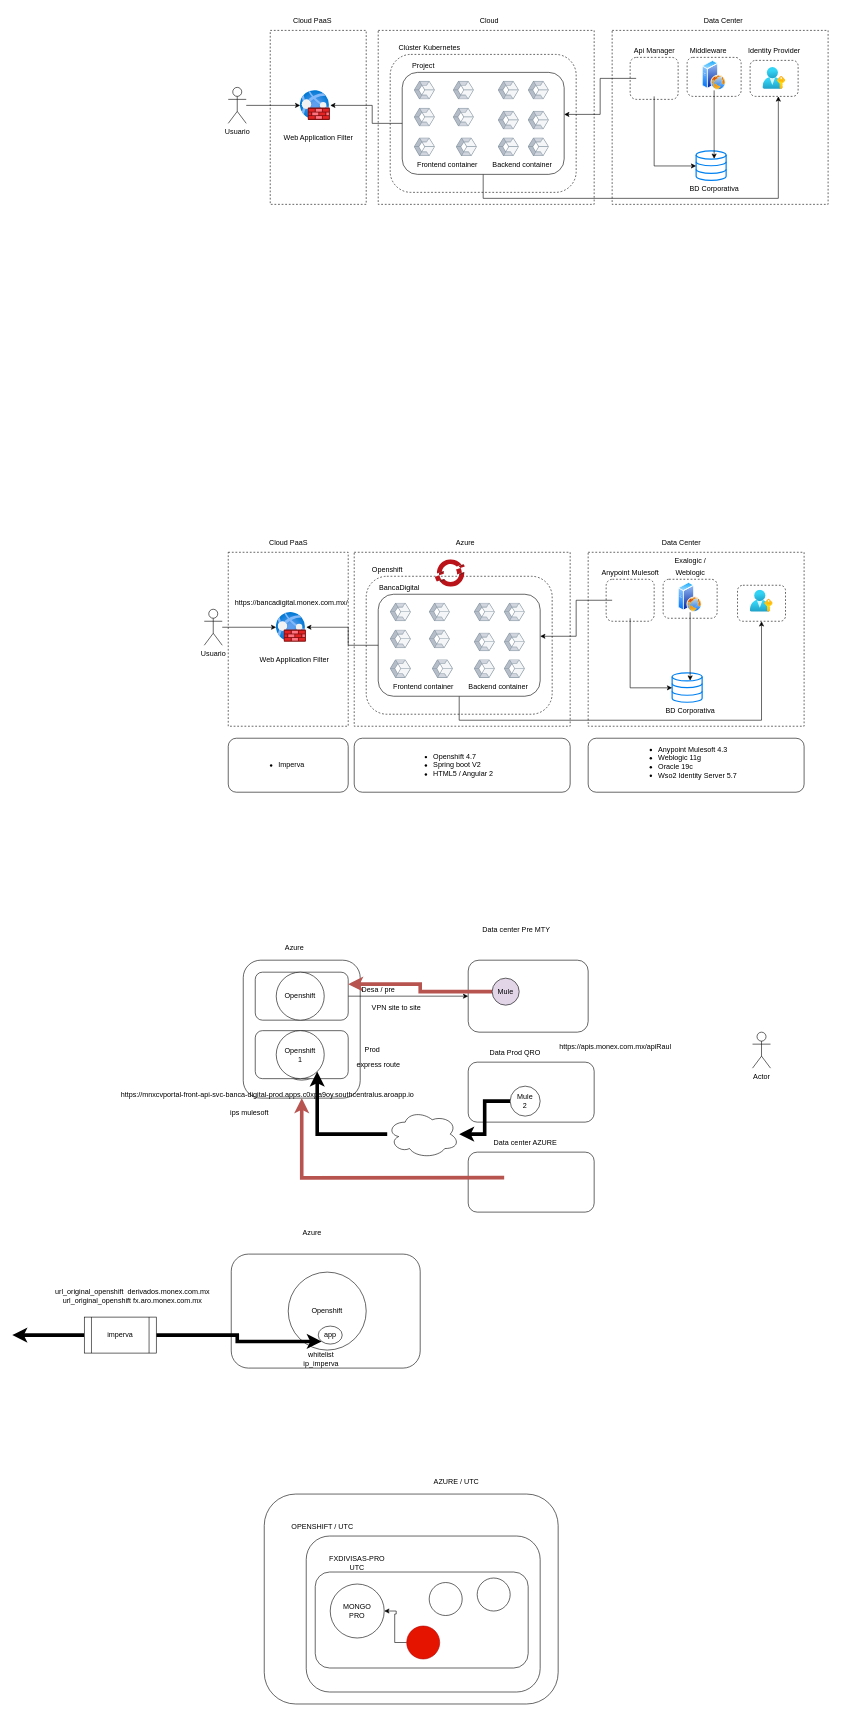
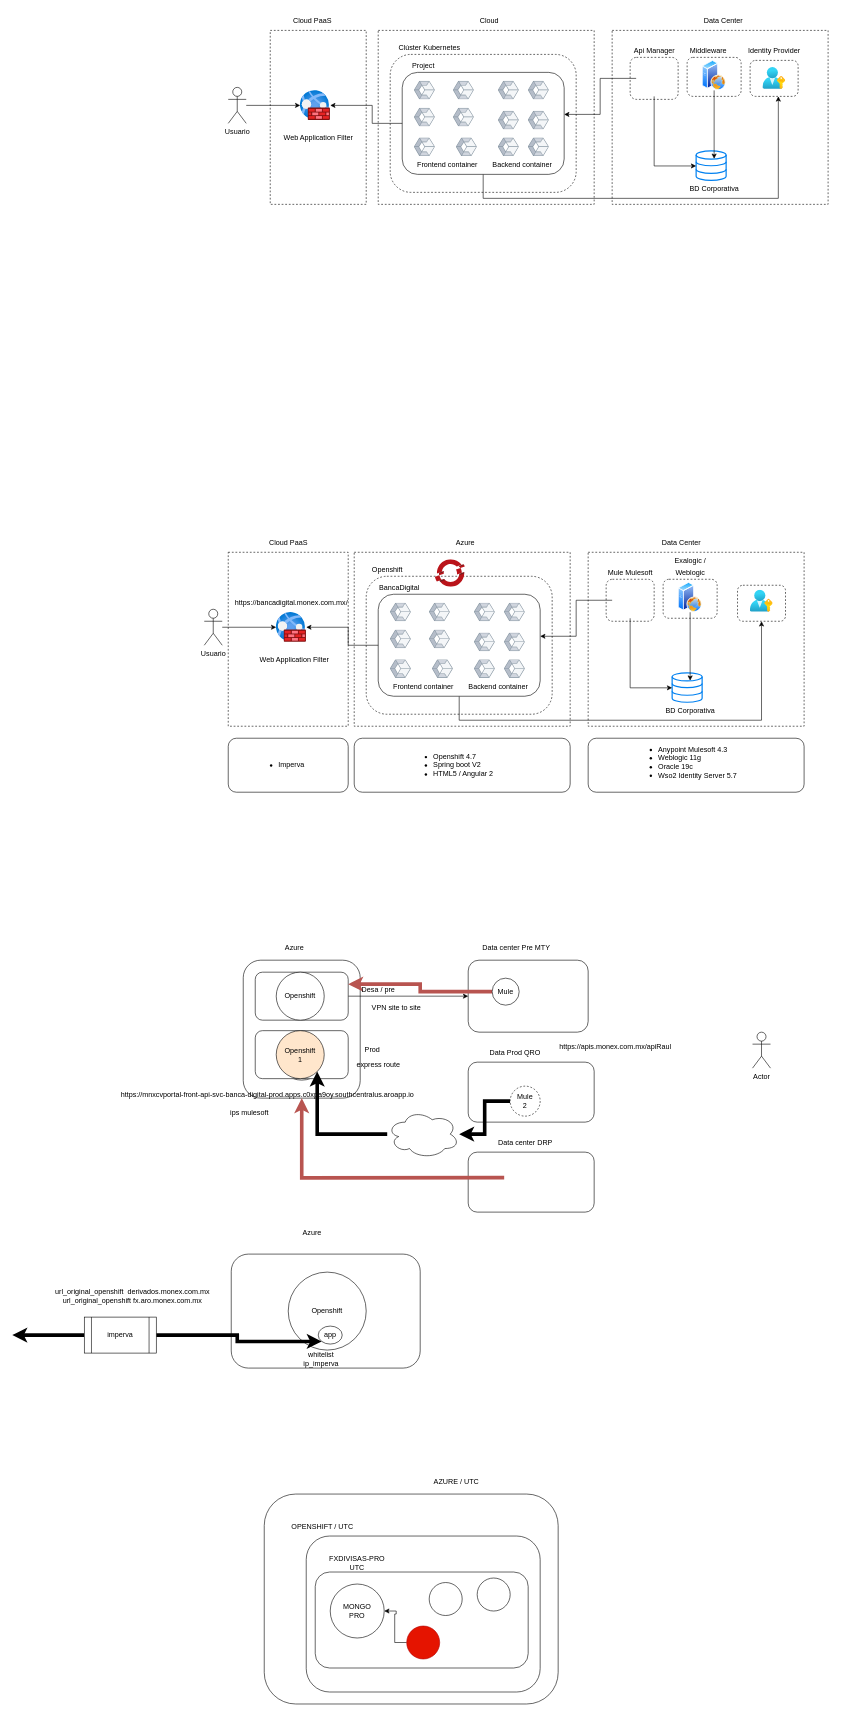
node "Anypoint Mulesoft": label "Anypoint Mulesoft" -> "Mule Mulesoft"
node "Data center Pre MTY": moved (516, 930) -> (516, 948)
node "Mule": fillcolor #e1d5e7 -> #ffffff
node "Openshift 1": fillcolor #ffffff -> #ffe6cc
node "Mule 2": style solid -> dashed
node "Data center AZURE": label "Data center AZURE" -> "Data center DRP"
